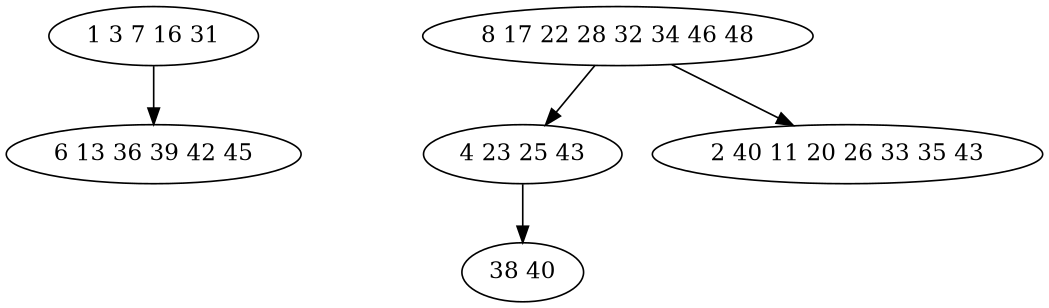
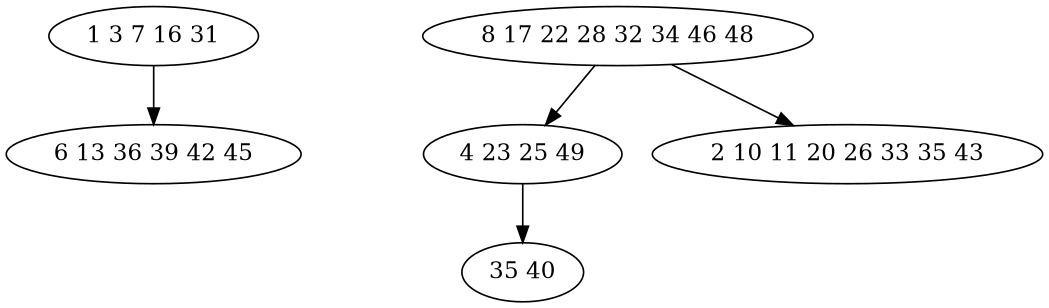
node "4 23 25 43": label "4 23 25 43" -> "4 23 25 49"
node "2 40 11 20 26 33 35 43": label "2 40 11 20 26 33 35 43" -> "2 10 11 20 26 33 35 43"
node "38 40": label "38 40" -> "35 40"
